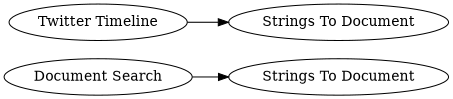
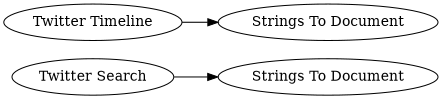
node "Document Search": label "Document Search" -> "Twitter Search"
